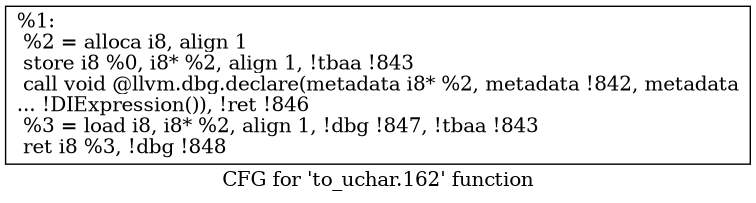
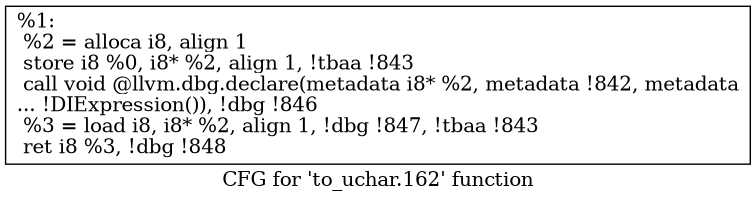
node "%1:": text "... !DIExpression()), !ret !846" -> "... !DIExpression()), !dbg !846"
